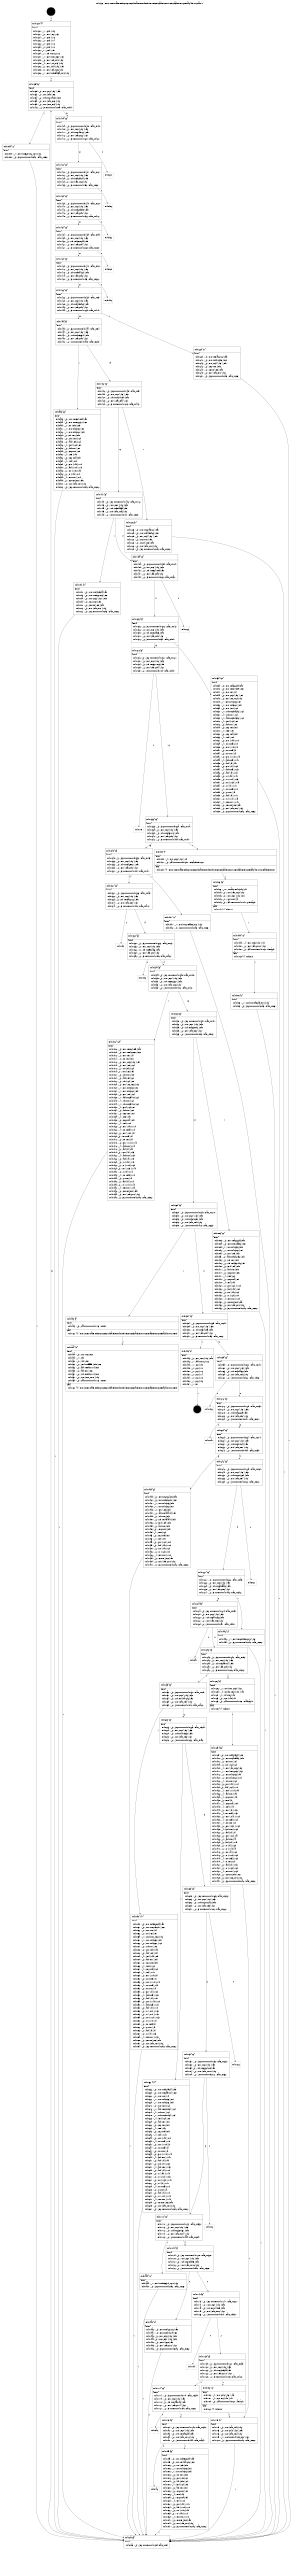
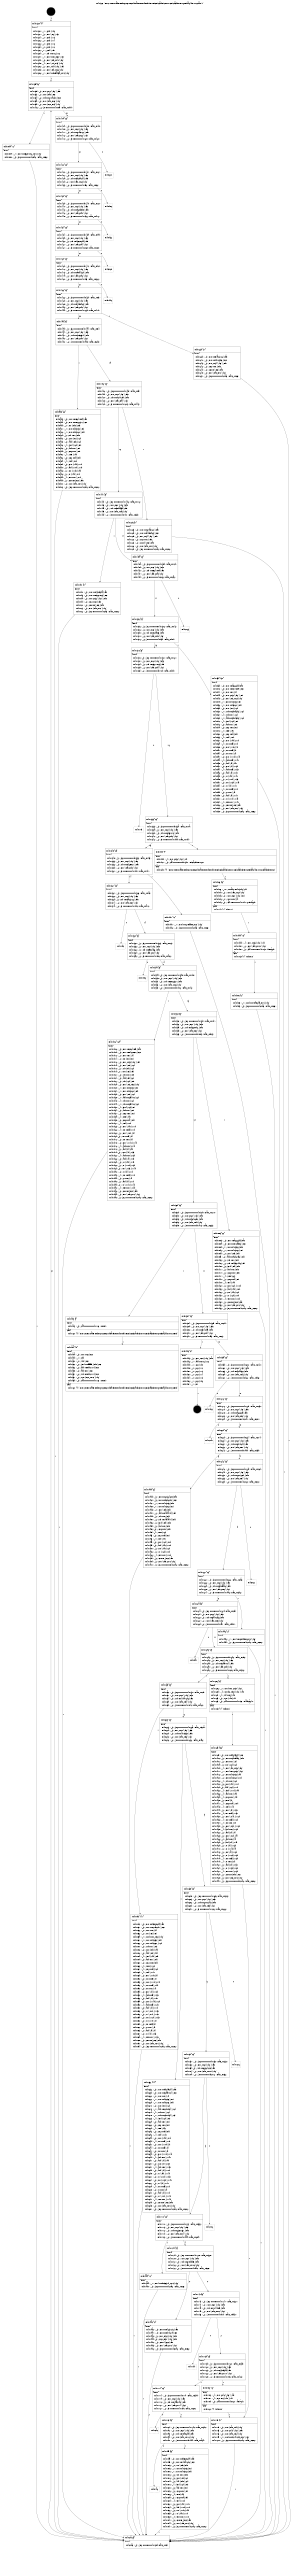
edge "0x401422 [25]" -> "0x40143b [25]": added, label "21"
